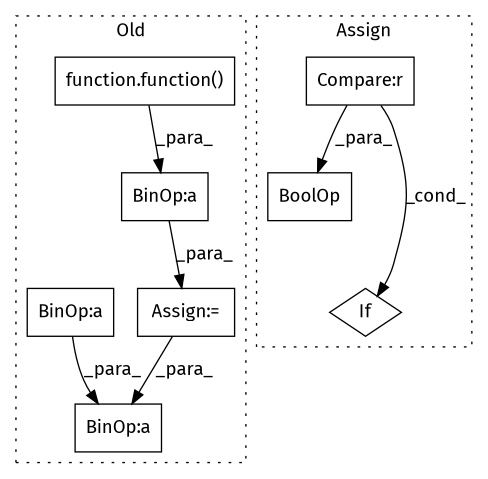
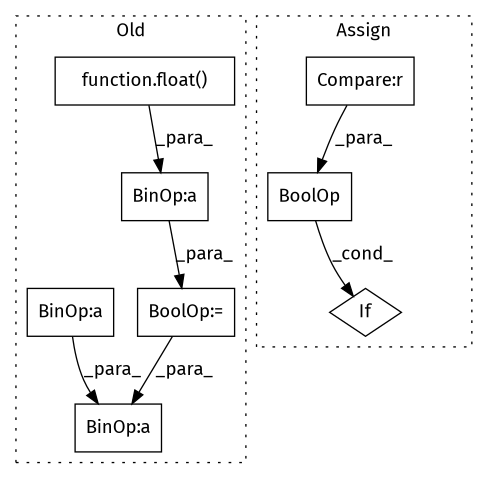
node "function.function()": label "function.function()" -> "function.float()"
edge "Compare:r" -> "If": now "BoolOp" -> "If"
node "Assign:=": label "Assign:=" -> "BoolOp:="
